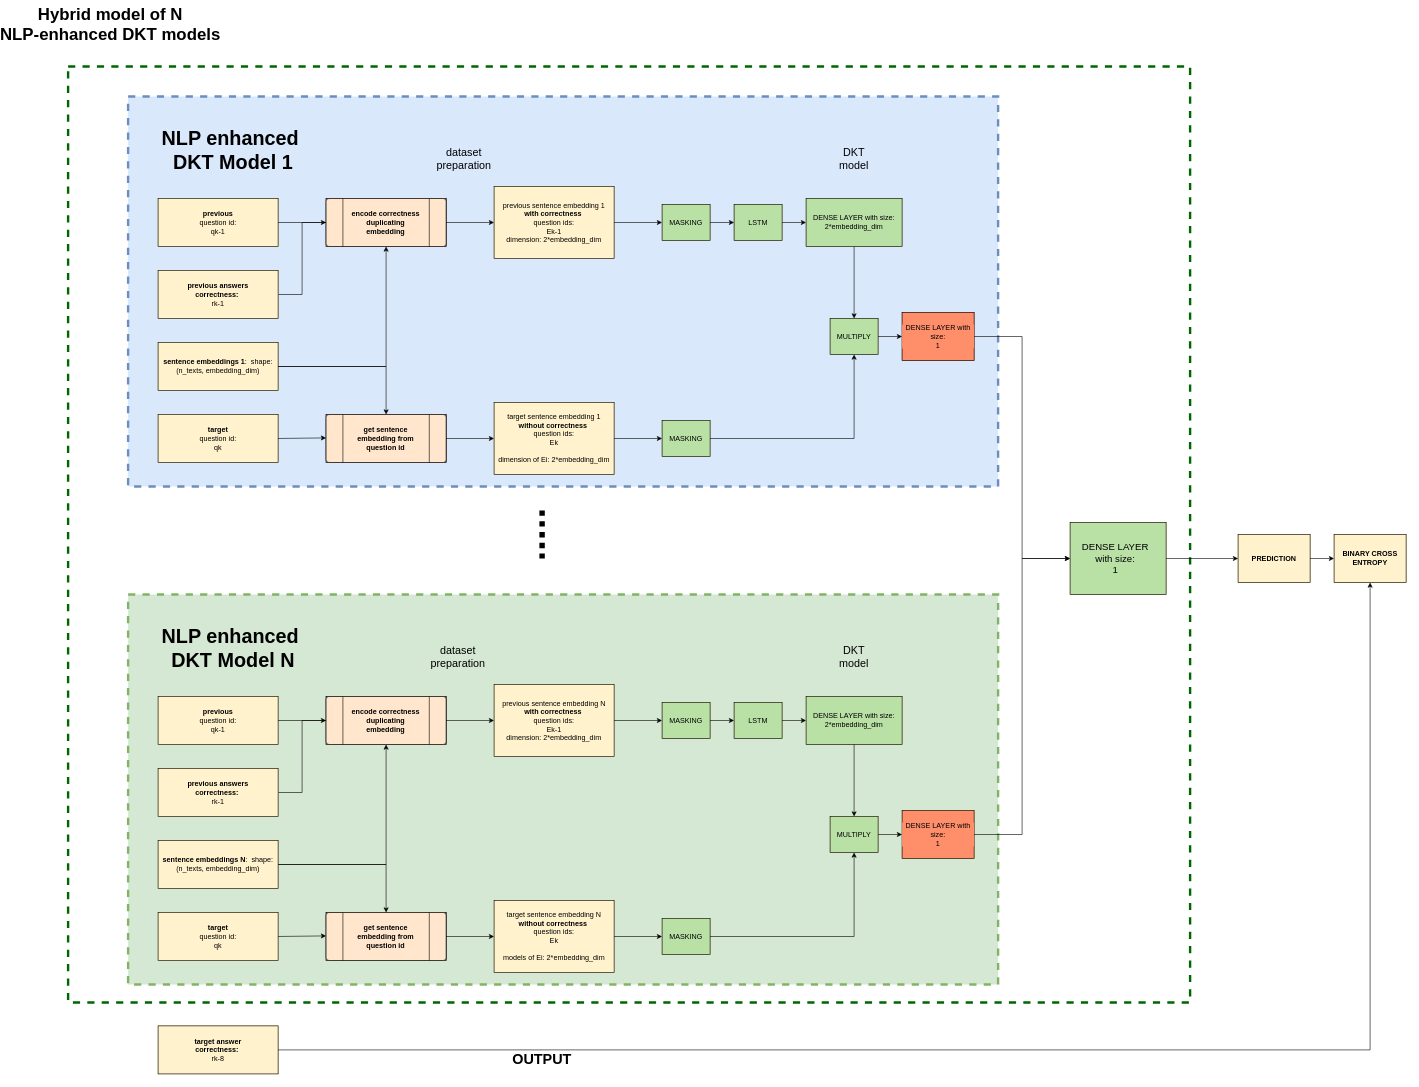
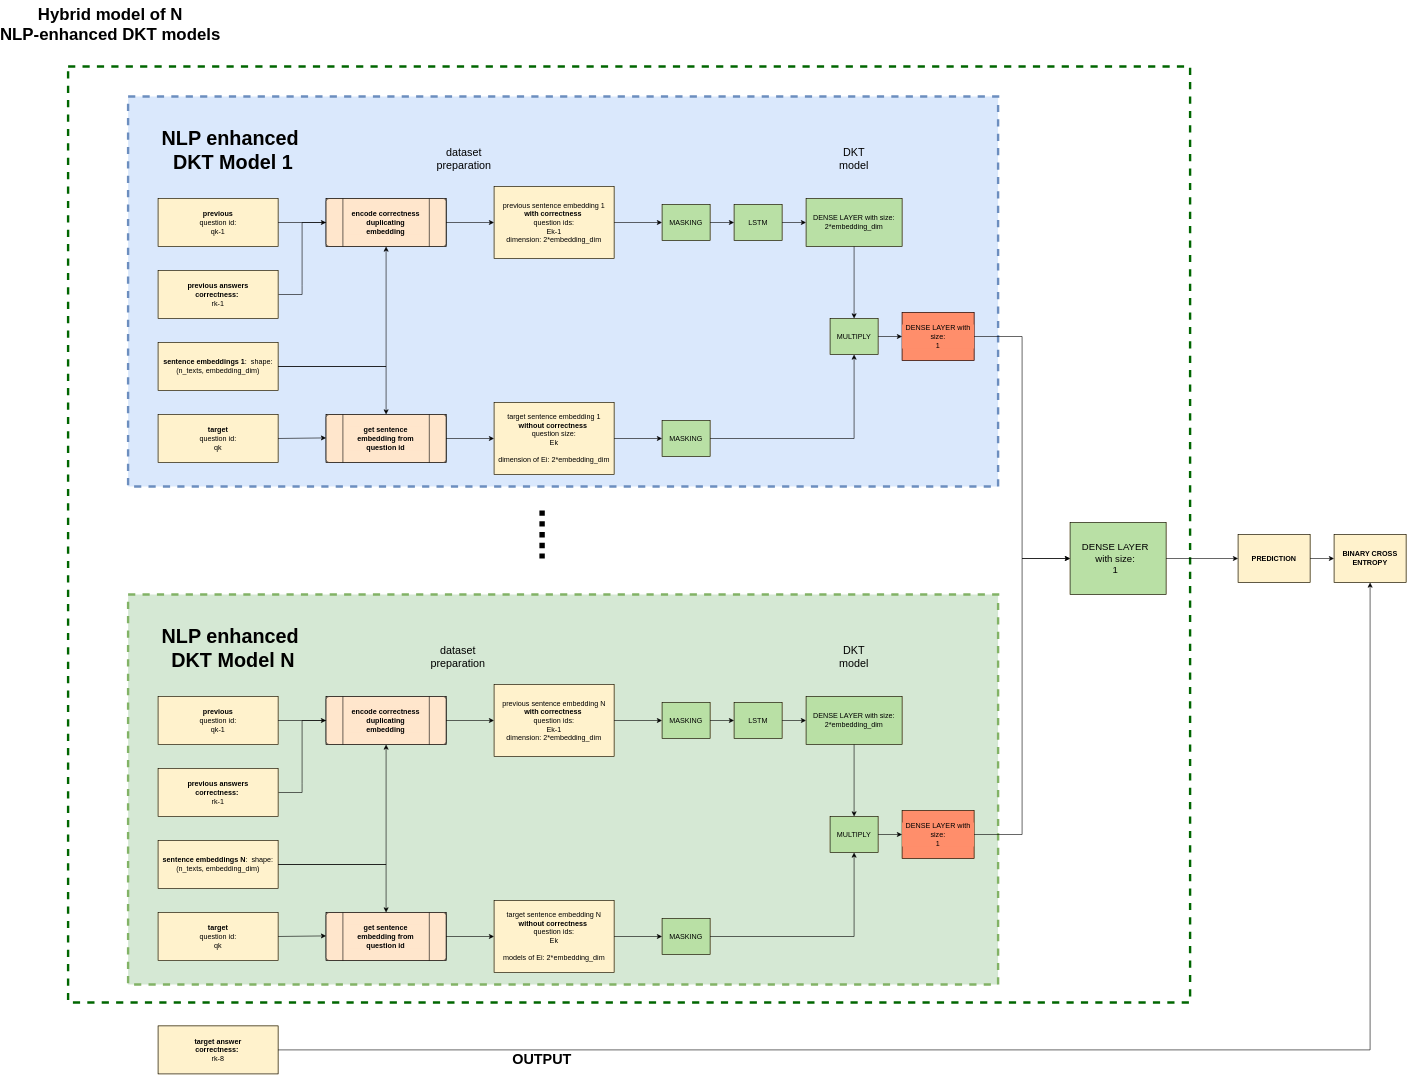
node "target sentence embedding 1 without correctness question ids: Ek dimension of Ei: 2*embedding_dim": label "target sentence embedding 1 without correctness question ids: Ek dimension of Ei: 2*embedding_dim" -> "target sentence embedding 1 without correctness question size: Ek dimension of Ei: 2*embedding_dim"
